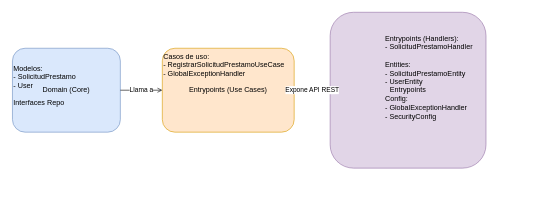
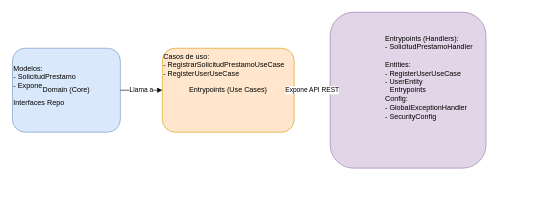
node "Entrypoints (Handlers): - SolicitudPrestamoHandler Entities: - SolicitudPrestamoEntity - UserEntity Config: - GlobalExceptionHandler - SecurityConfig": label "Entrypoints (Handlers): - SolicitudPrestamoHandler Entities: - SolicitudPrestamoEntity - UserEntity Config: - GlobalExceptionHandler - SecurityConfig" -> "Entrypoints (Handlers): - SolicitudPrestamoHandler Entities: - RegisterUserUseCase - UserEntity Config: - GlobalExceptionHandler - SecurityConfig"
node "Casos de uso: - RegistrarSolicitudPrestamoUseCase - GlobalExceptionHandler": label "Casos de uso: - RegistrarSolicitudPrestamoUseCase - GlobalExceptionHandler" -> "Casos de uso: - RegistrarSolicitudPrestamoUseCase - RegisterUserUseCase"
node "Modelos: - SolicitudPrestamo - User Interfaces Repo": label "Modelos: - SolicitudPrestamo - User Interfaces Repo" -> "Modelos: - SolicitudPrestamo - Expone Interfaces Repo"
edge "Domain (Core)" -> "Entrypoints (Use Cases)": arrowhead open -> block
